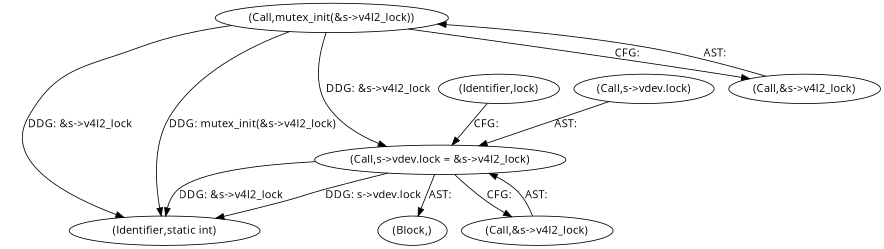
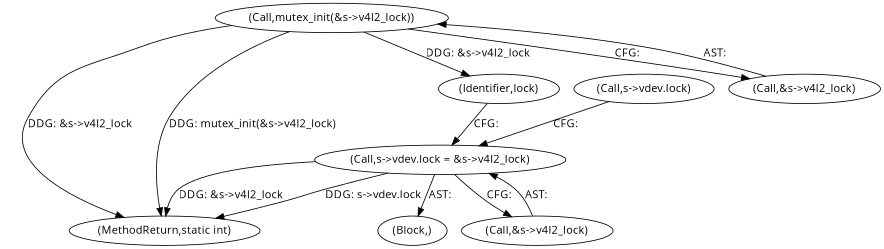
edge "(Call,mutex_init(&s->v4l2_lock))" -> "(Call,s->vdev.lock = &s->v4l2_lock)": now "(Call,mutex_init(&s->v4l2_lock))" -> "(Identifier,lock)"
edge "(Call,s->vdev.lock)" -> "(Call,s->vdev.lock = &s->v4l2_lock)": label "AST: " -> "CFG: "
node "(Identifier,static int)": label "(Identifier,static int)" -> "(MethodReturn,static int)"
